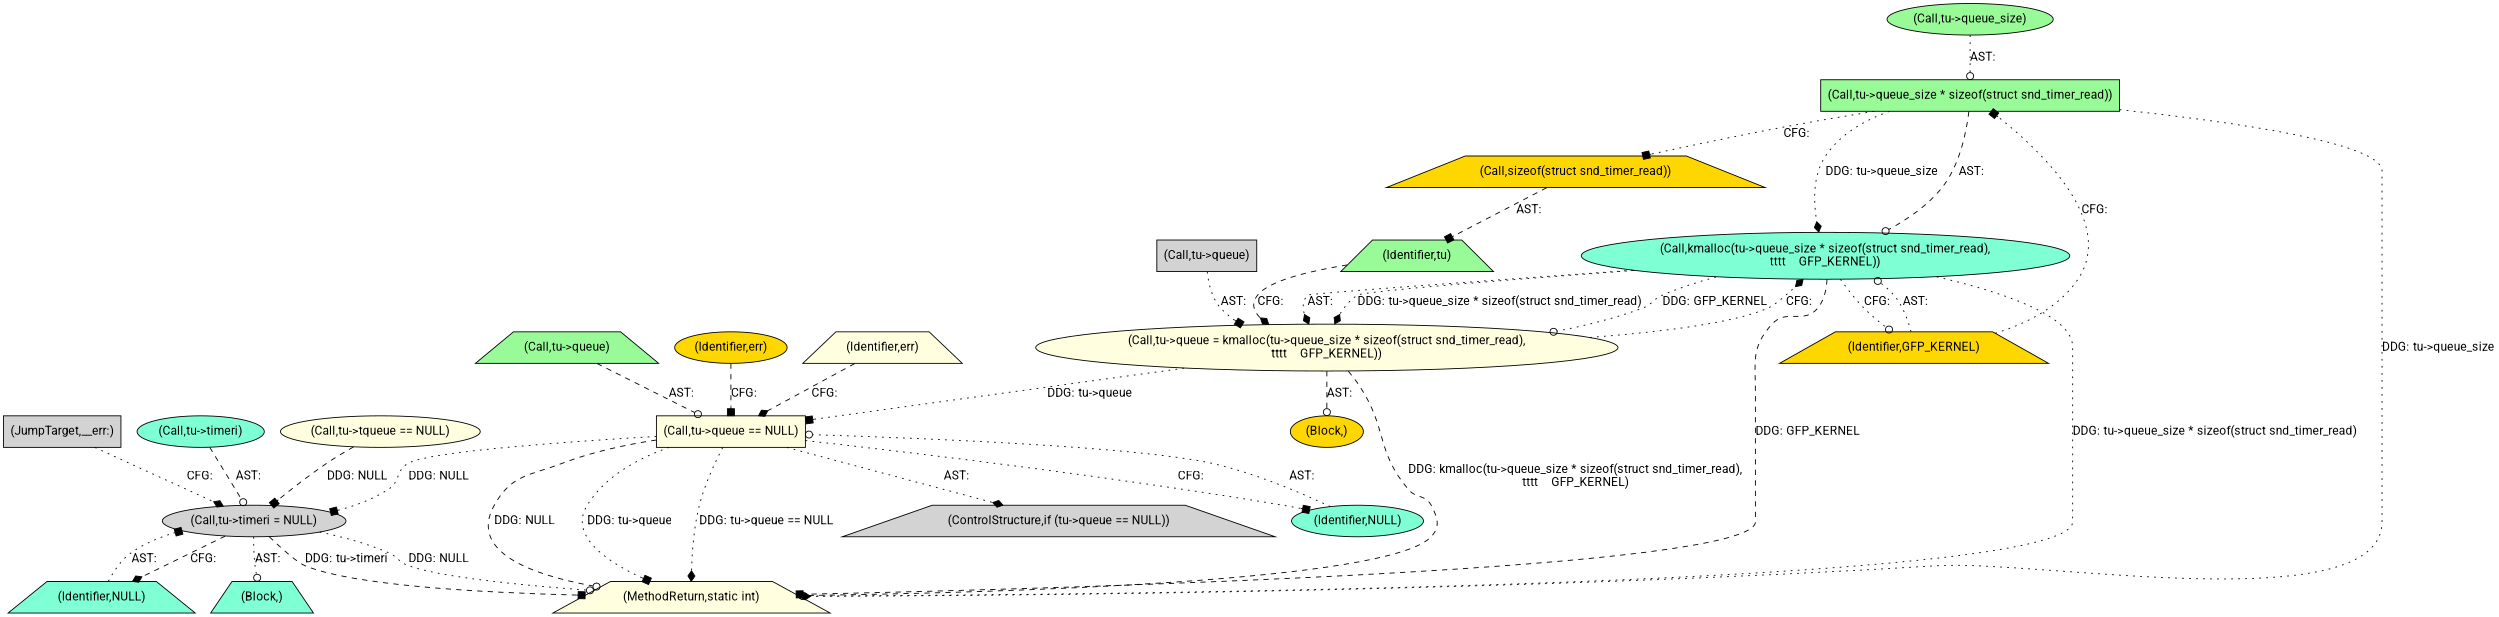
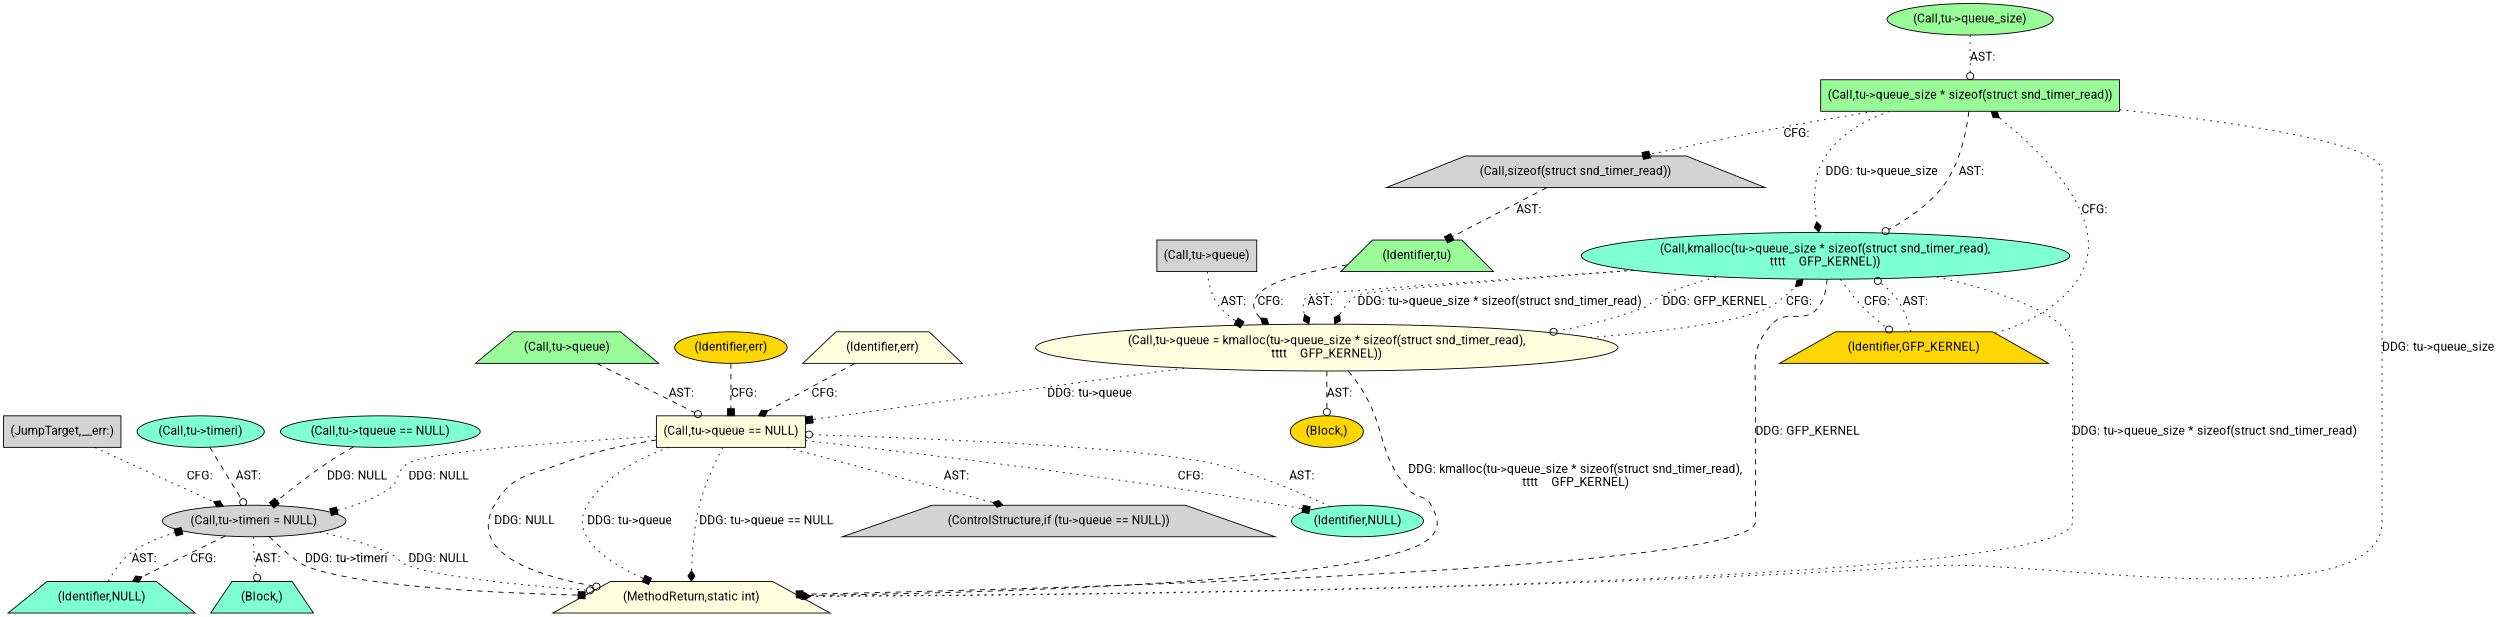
node "(Call,sizeof(struct snd_timer_read))": fillcolor gold -> lightgrey
edge "(Identifier,GFP_KERNEL)" -> "(Call,tu->queue_size * sizeof(struct snd_timer_read))": arrowhead box -> diamond
node "(Call,tu->tqueue == NULL)": fillcolor lightyellow -> aquamarine
